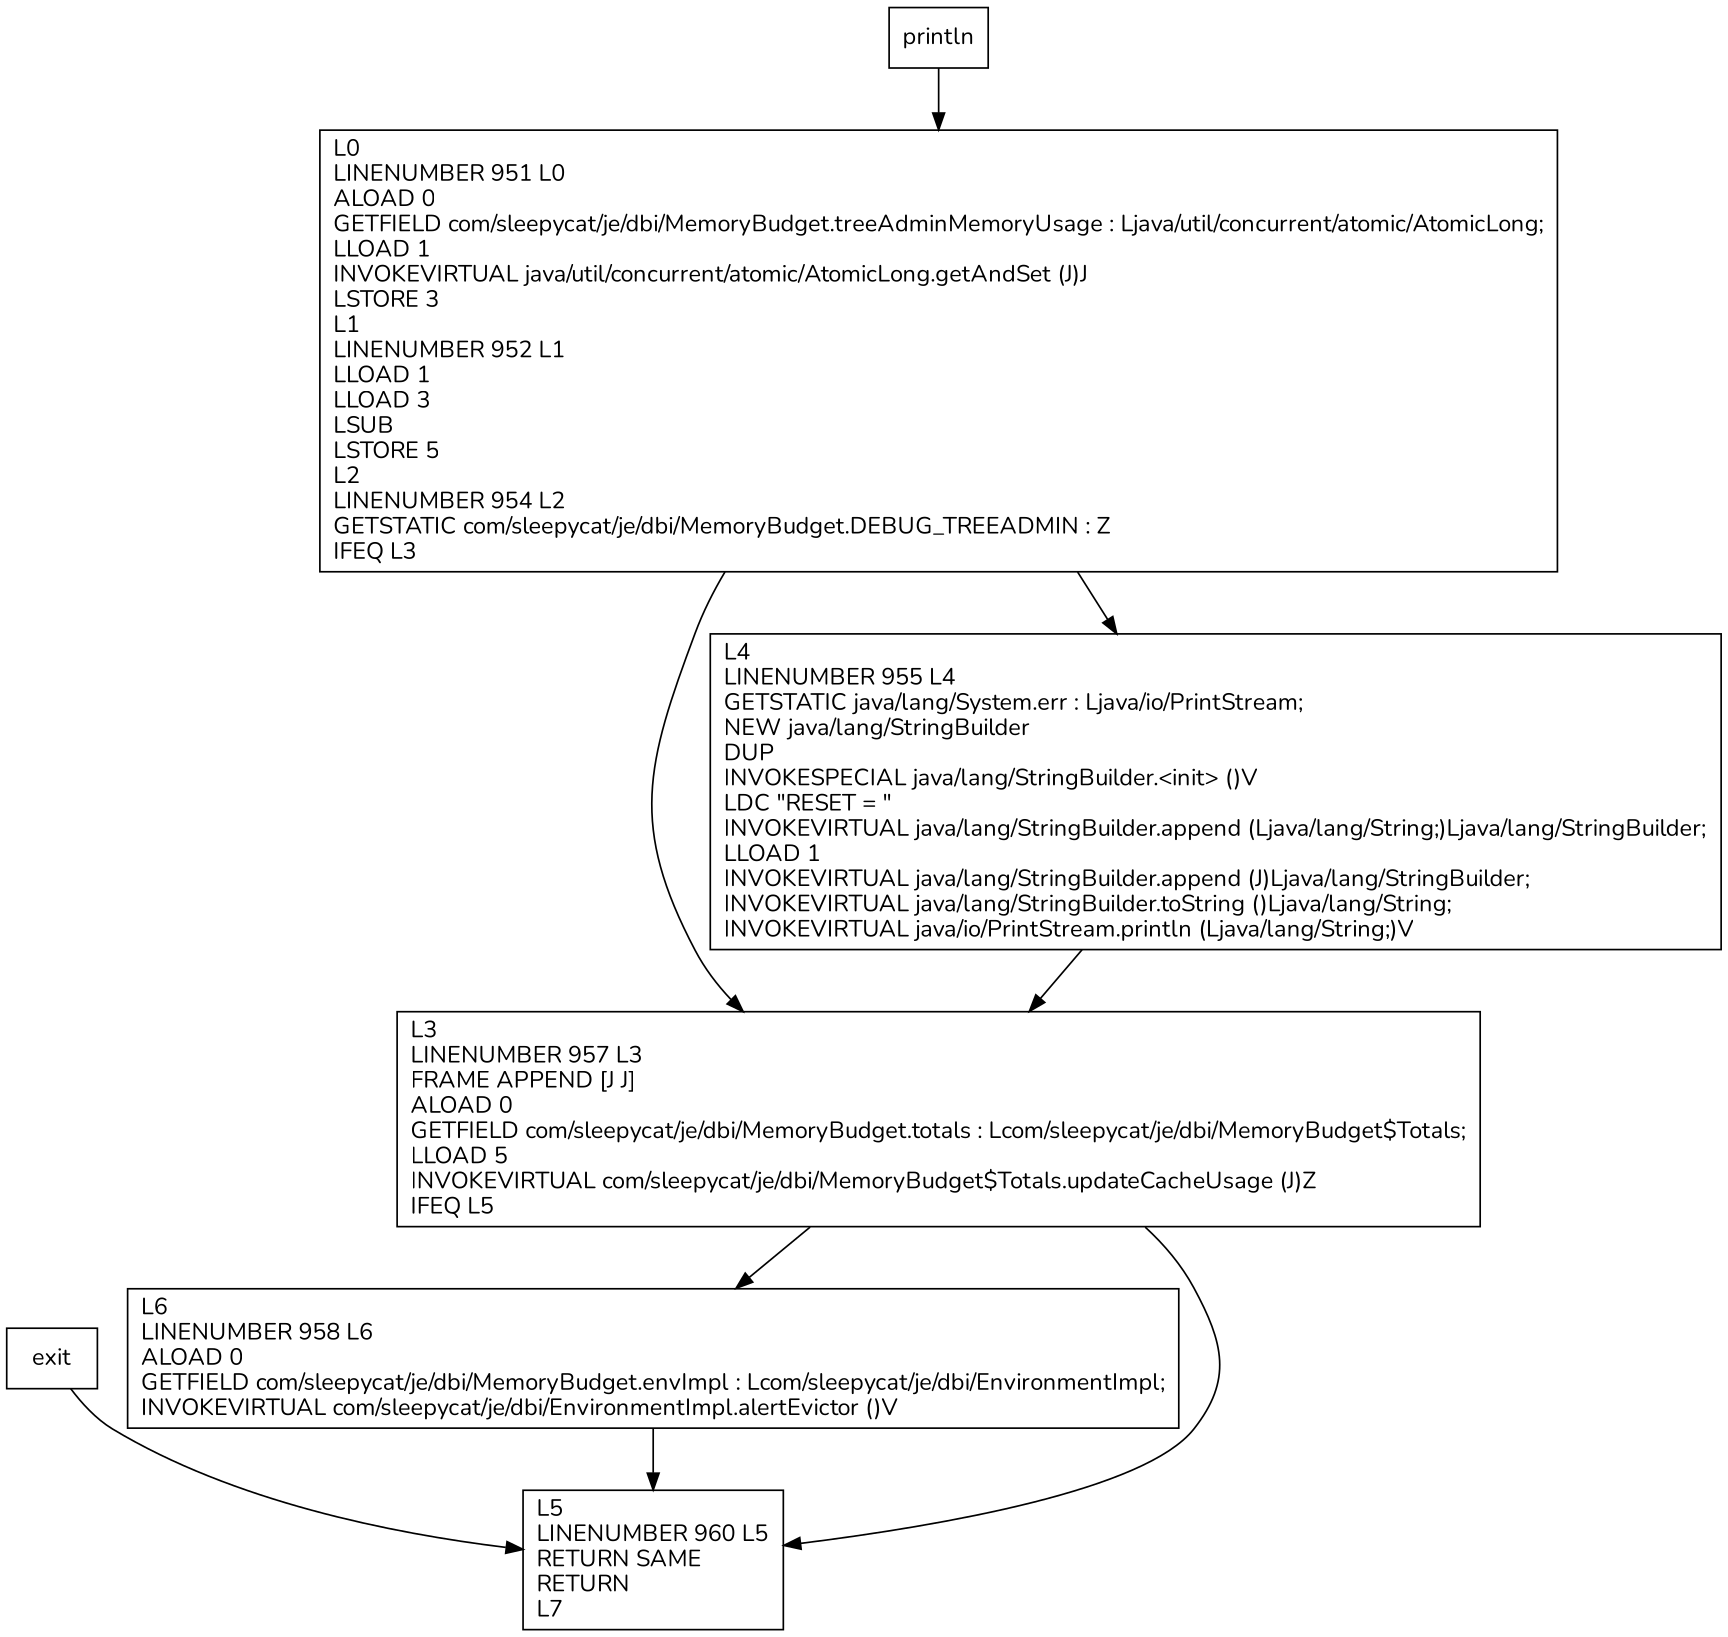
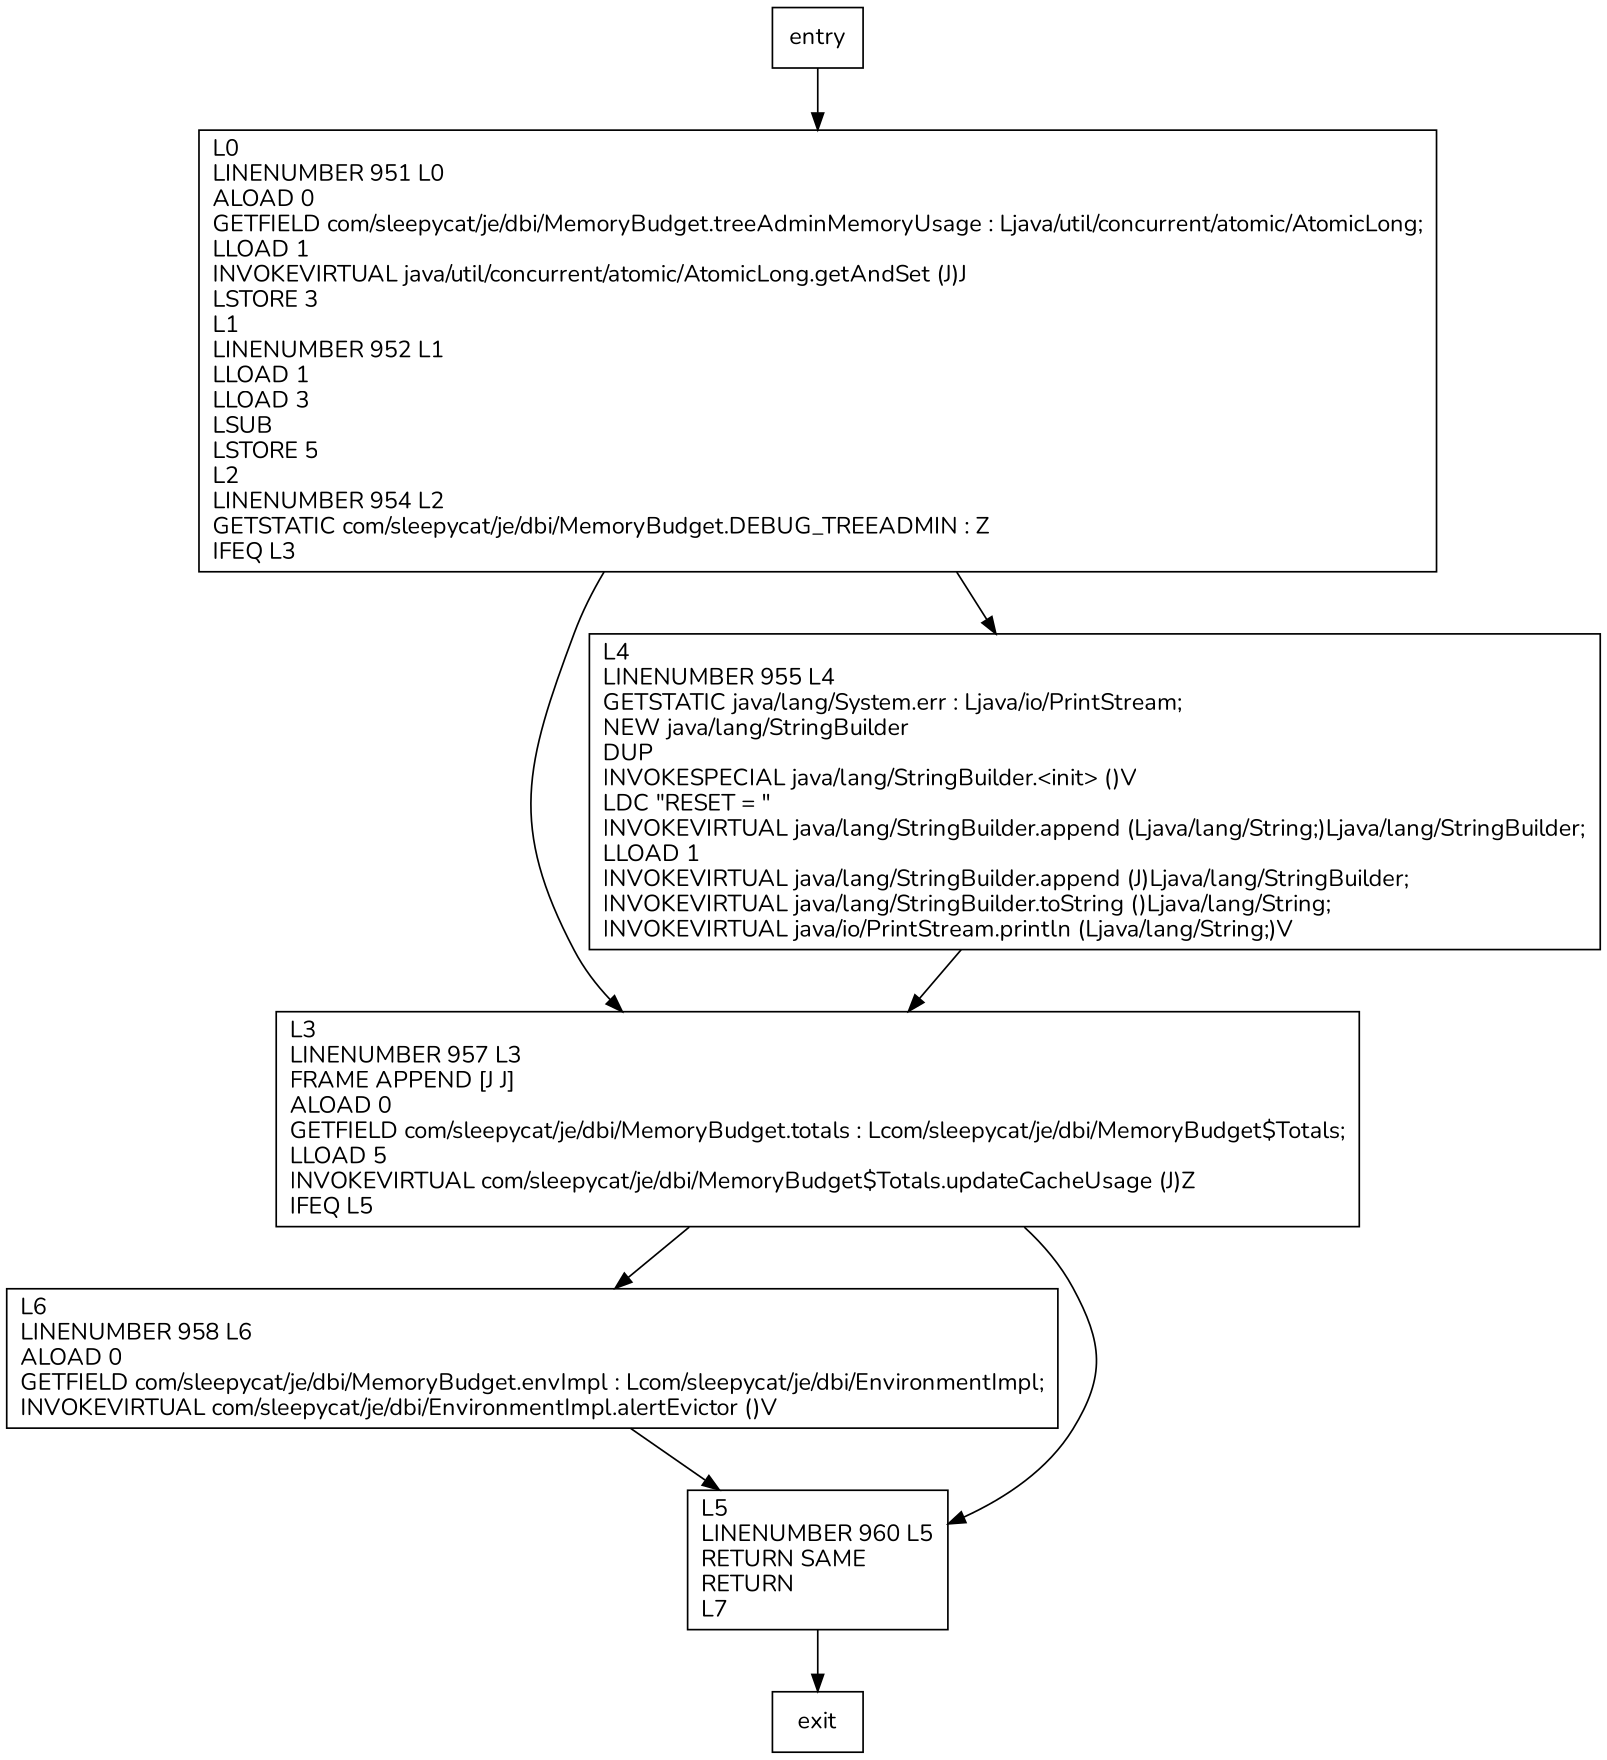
node "println": label "println" -> "entry"
edge "exit" -> "L5 LINENUMBER 960 L5 RETURN SAME RETURN L7": reversed
